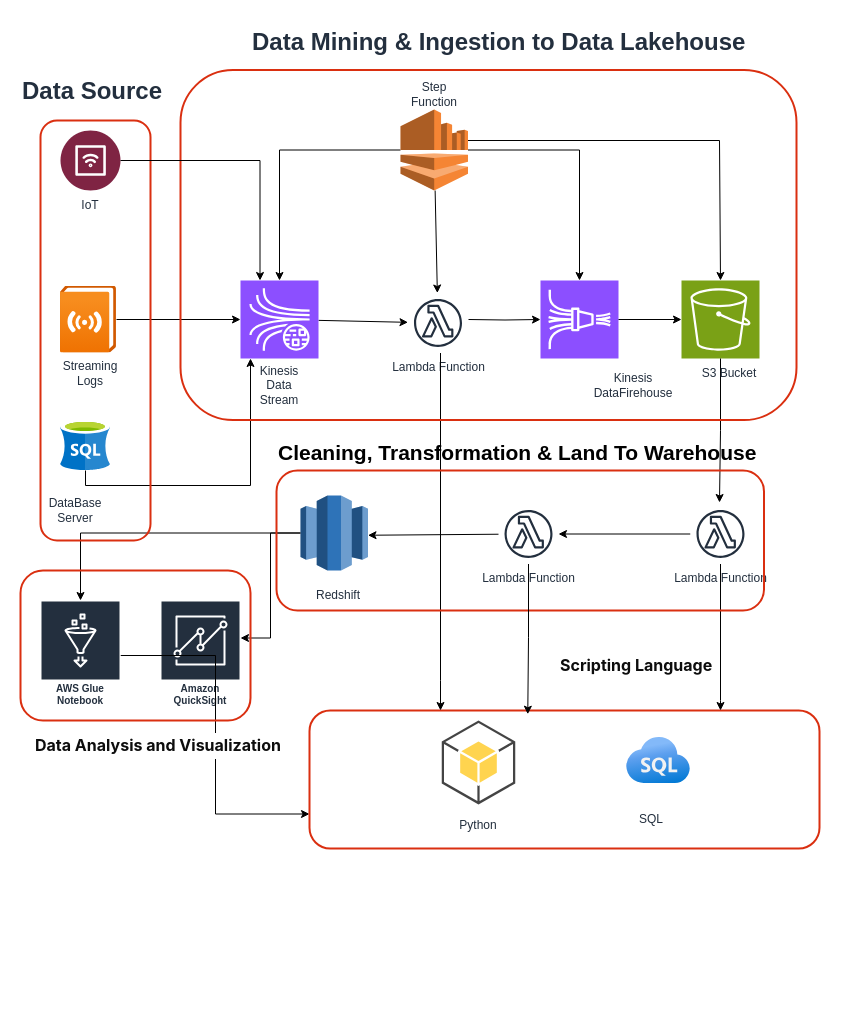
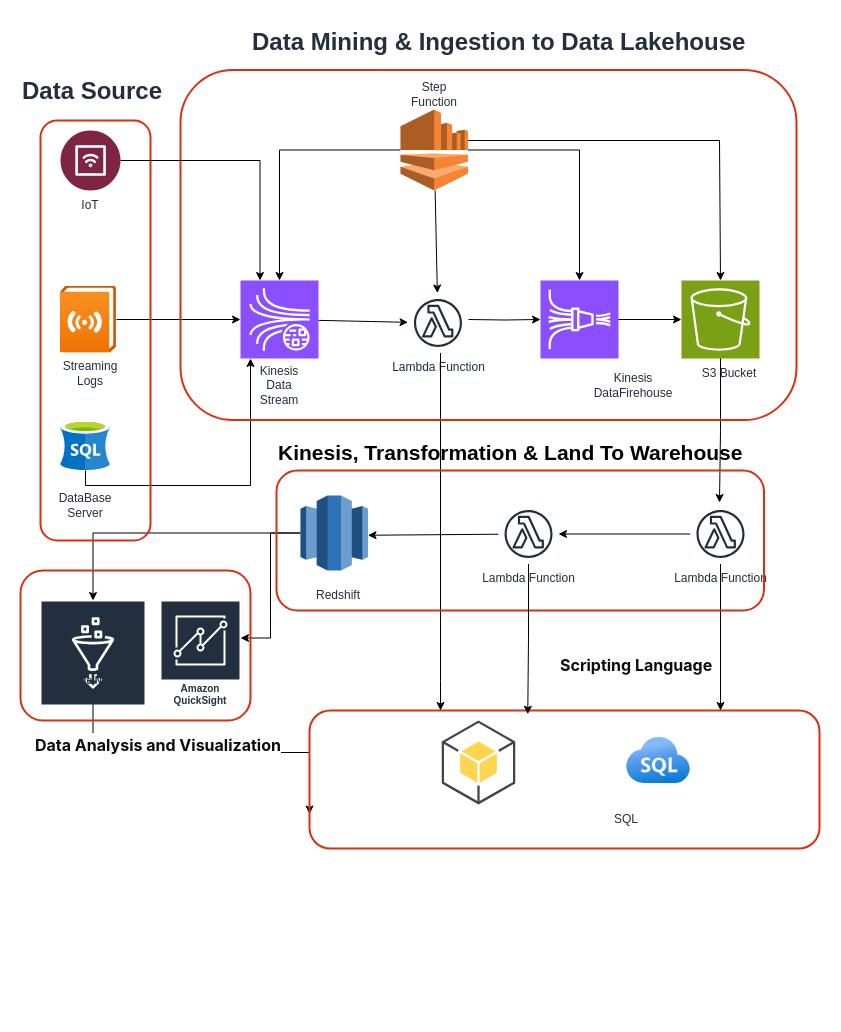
node "Cleaning, Transformation & Land To Warehouse": label "Cleaning, Transformation & Land To Warehouse" -> "Kinesis, Transformation & Land To Warehouse"
node "DataBase Server": moved (76, 511) -> (86, 506)
node "AWS Glue Notebook": size 80x110 -> 105x90
node "SQL": moved (652, 820) -> (627, 820)
node "Python": removed
